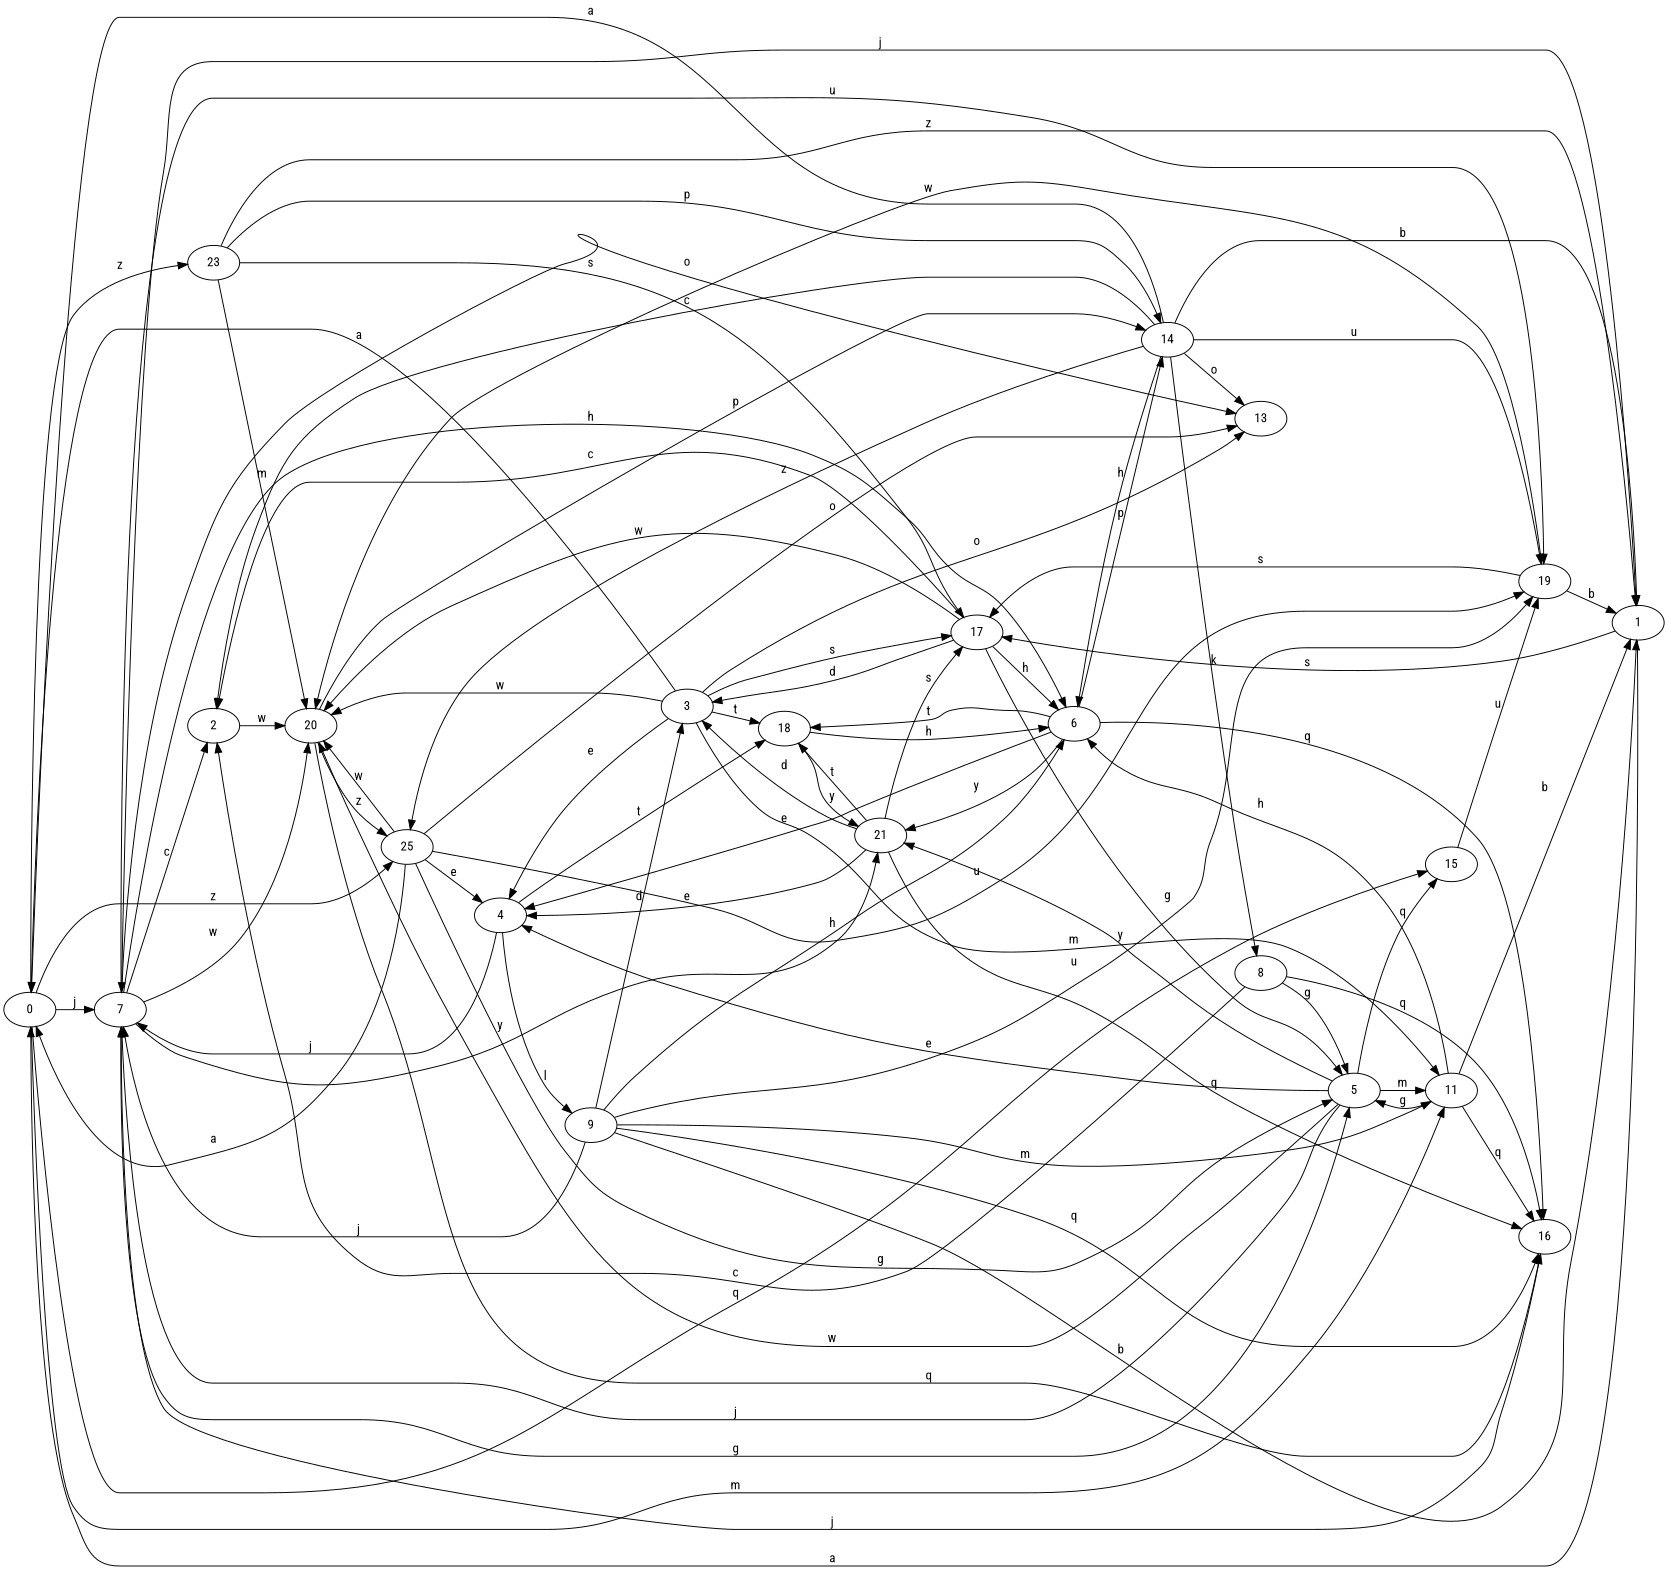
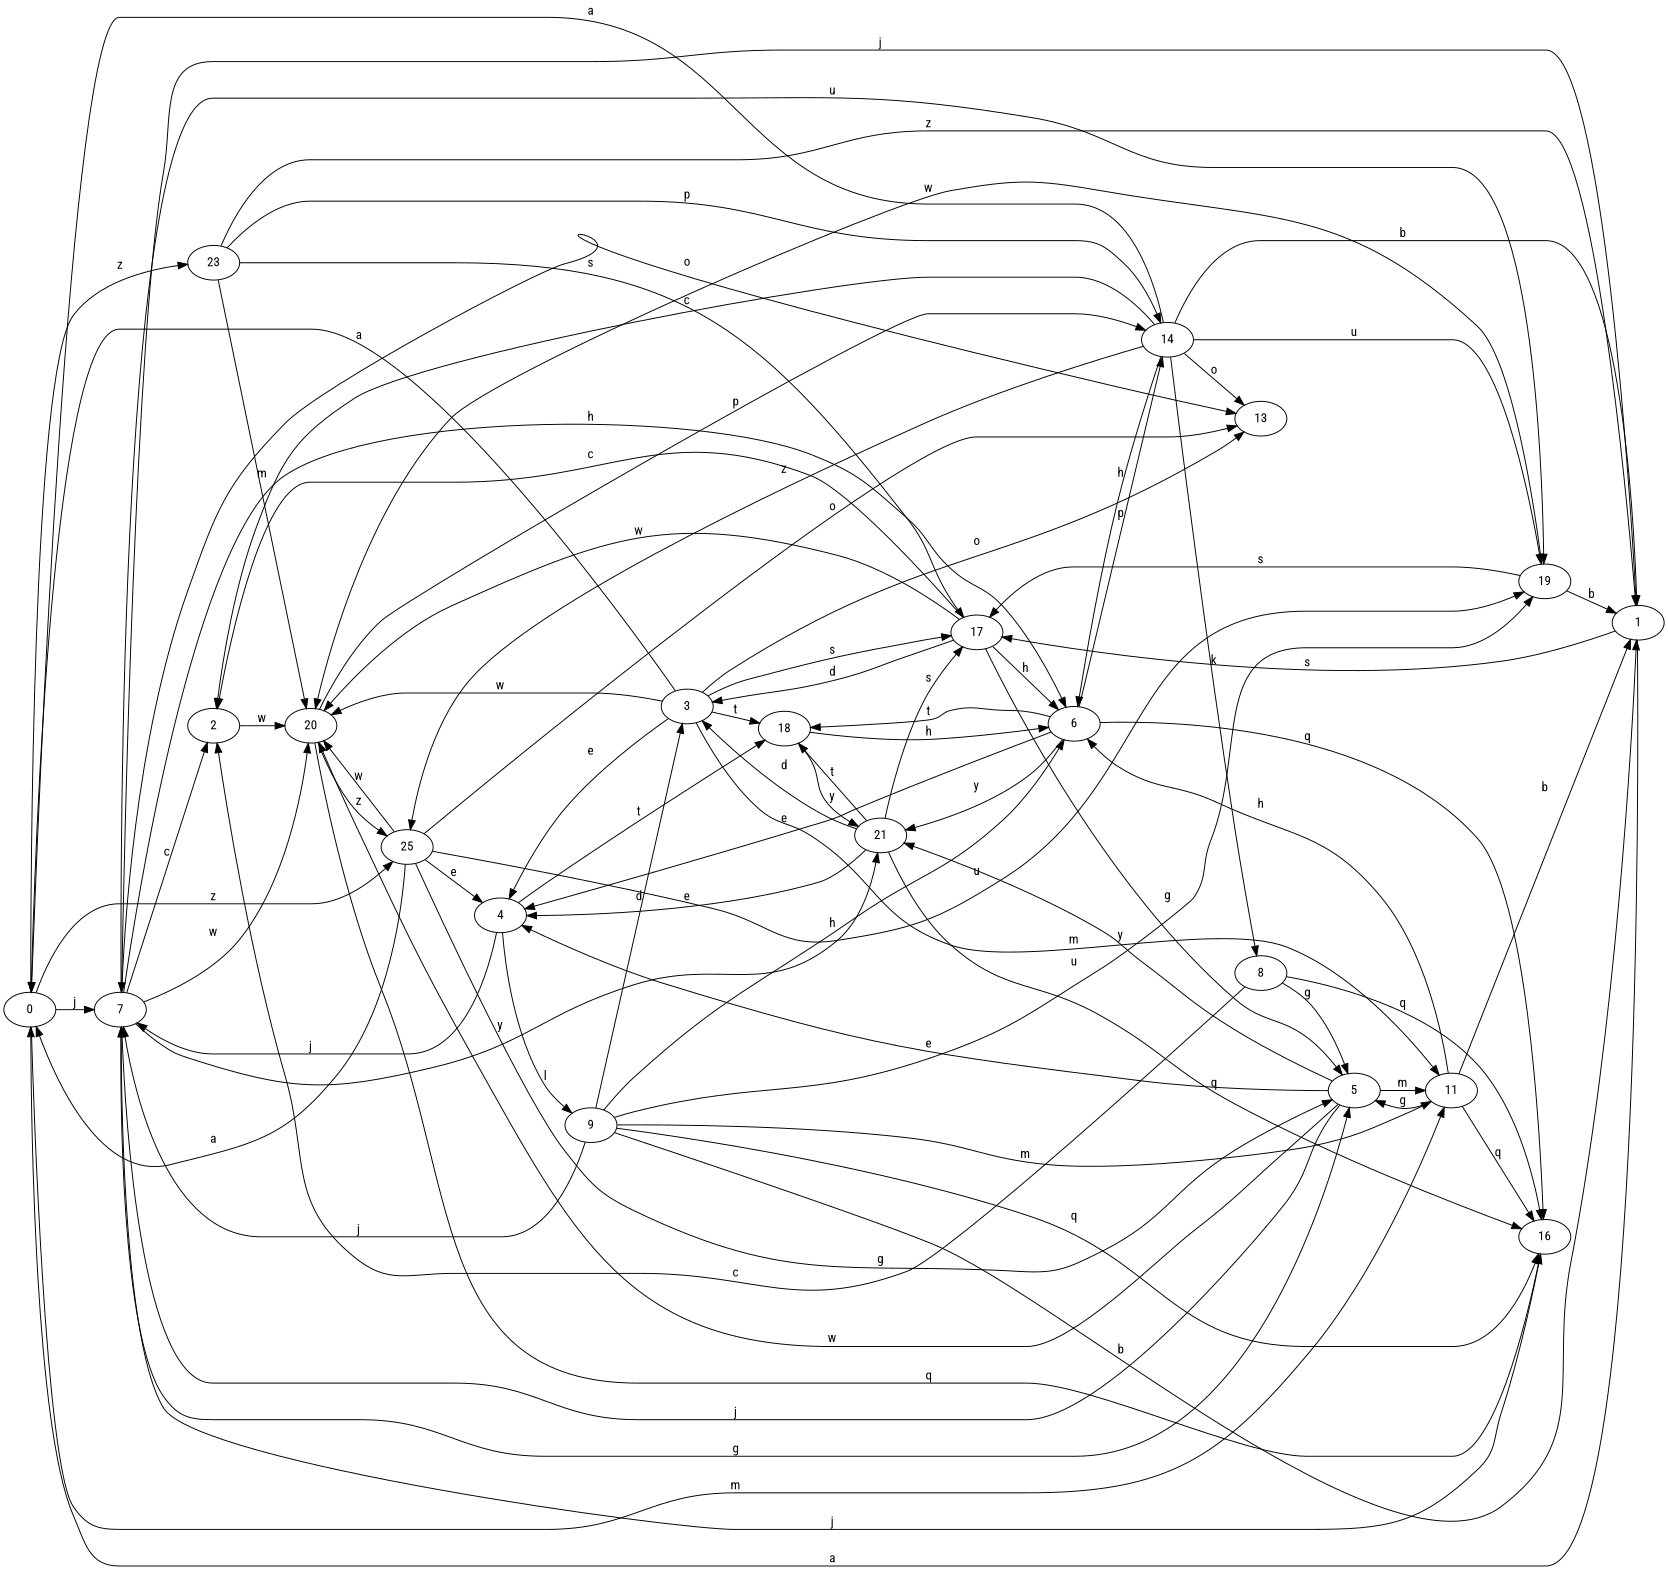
node "15": removed
